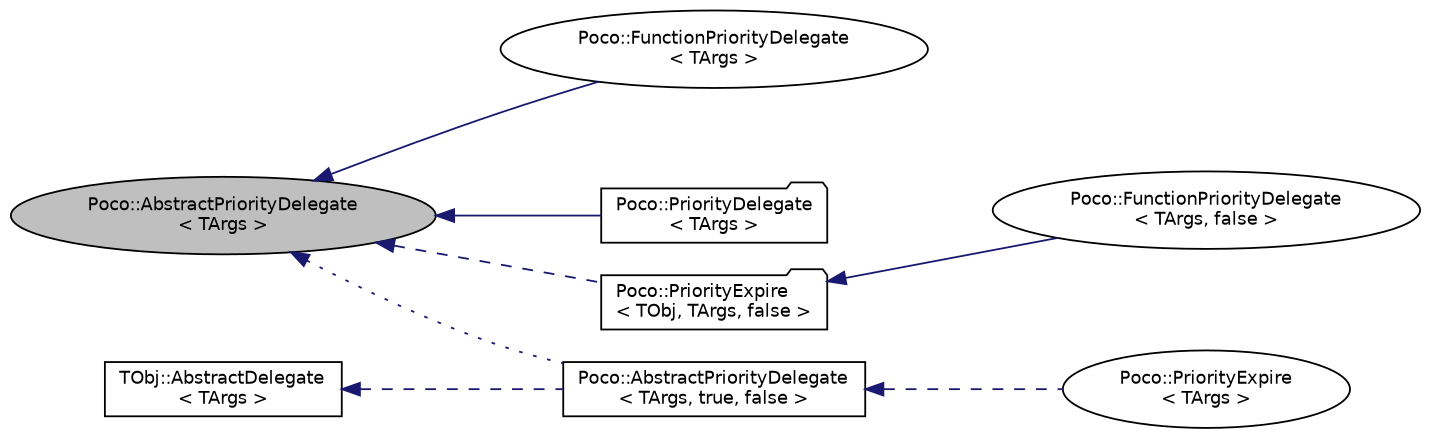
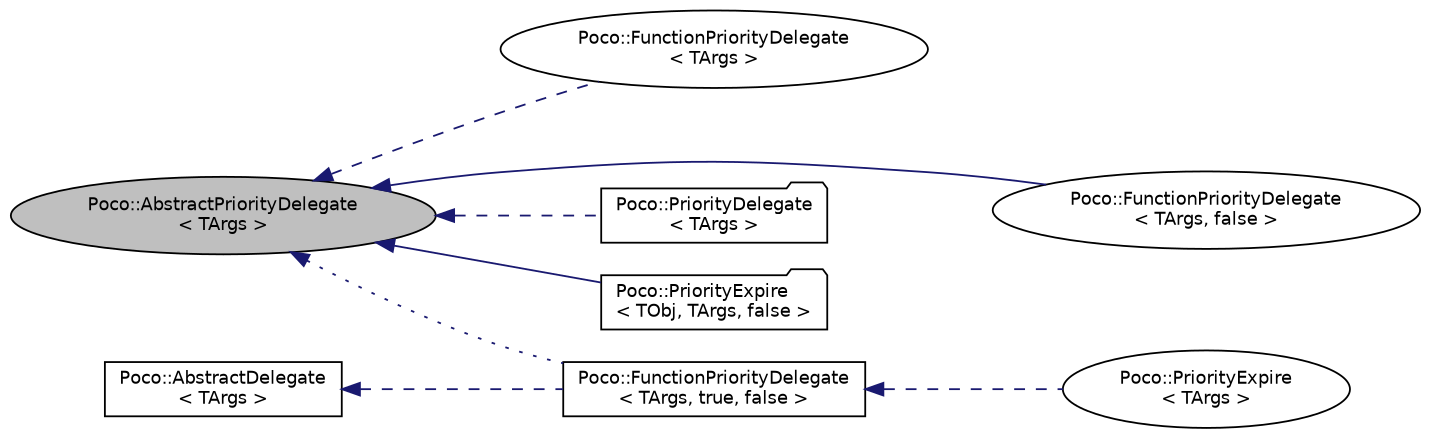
edge "Poco::FunctionPriorityDelegate < TArgs >" -> "Poco::AbstractPriorityDelegate < TArgs >": style solid -> dashed
edge "Poco::PriorityDelegate < TArgs >" -> "Poco::AbstractPriorityDelegate < TArgs >": style solid -> dashed
edge "Poco::FunctionPriorityDelegate < TArgs, false >" -> "Poco::PriorityExpire < TObj, TArgs, false >": now "Poco::FunctionPriorityDelegate < TArgs, false >" -> "Poco::AbstractPriorityDelegate < TArgs >"
edge "Poco::PriorityExpire < TObj, TArgs, false >" -> "Poco::AbstractPriorityDelegate < TArgs >": style dashed -> solid
node "TObj::AbstractDelegate < TArgs >": label "TObj::AbstractDelegate < TArgs >" -> "Poco::AbstractDelegate < TArgs >"
node "Poco::AbstractPriorityDelegate < TArgs, true, false >": label "Poco::AbstractPriorityDelegate < TArgs, true, false >" -> "Poco::FunctionPriorityDelegate < TArgs, true, false >"
